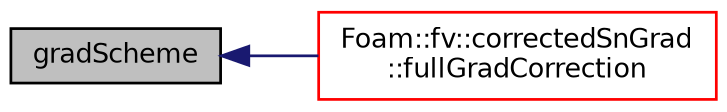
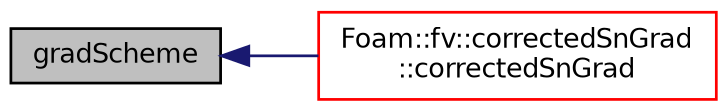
node "Foam::fv::correctedSnGrad ::fullGradCorrection": label "Foam::fv::correctedSnGrad ::fullGradCorrection" -> "Foam::fv::correctedSnGrad ::correctedSnGrad"
